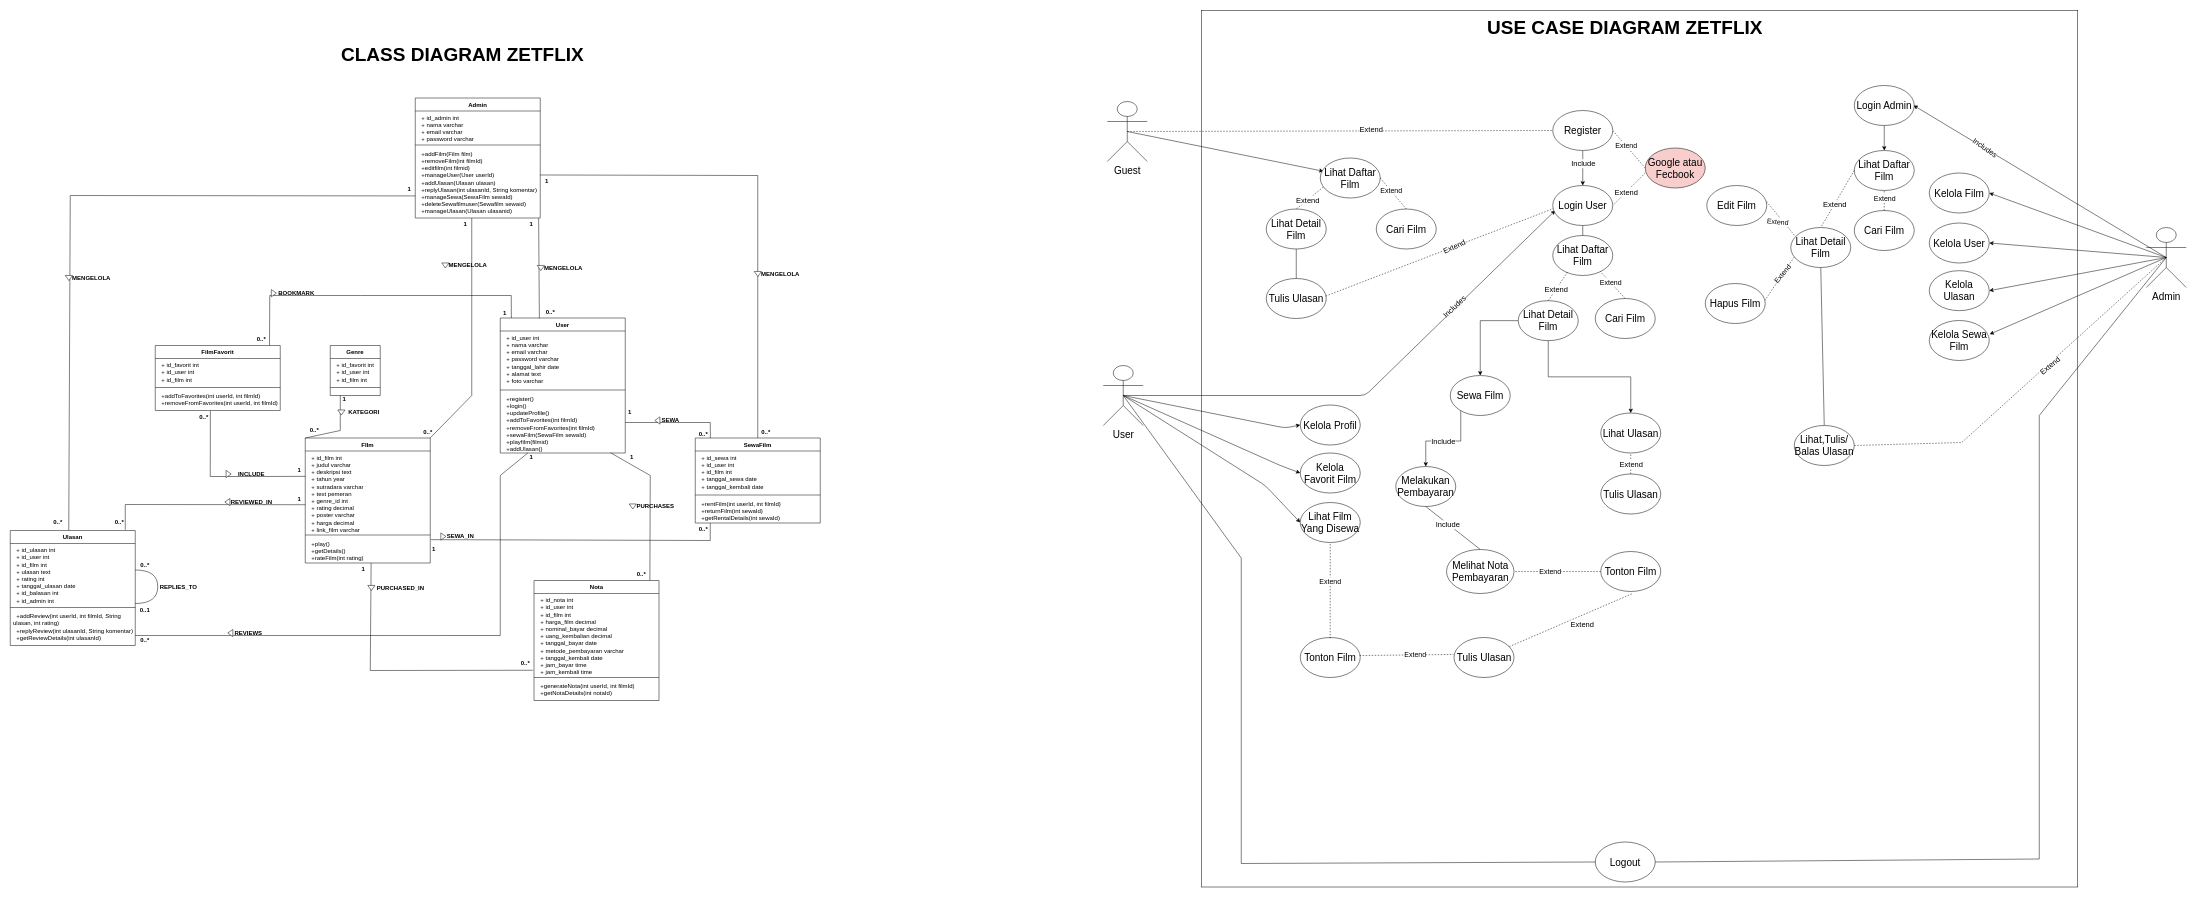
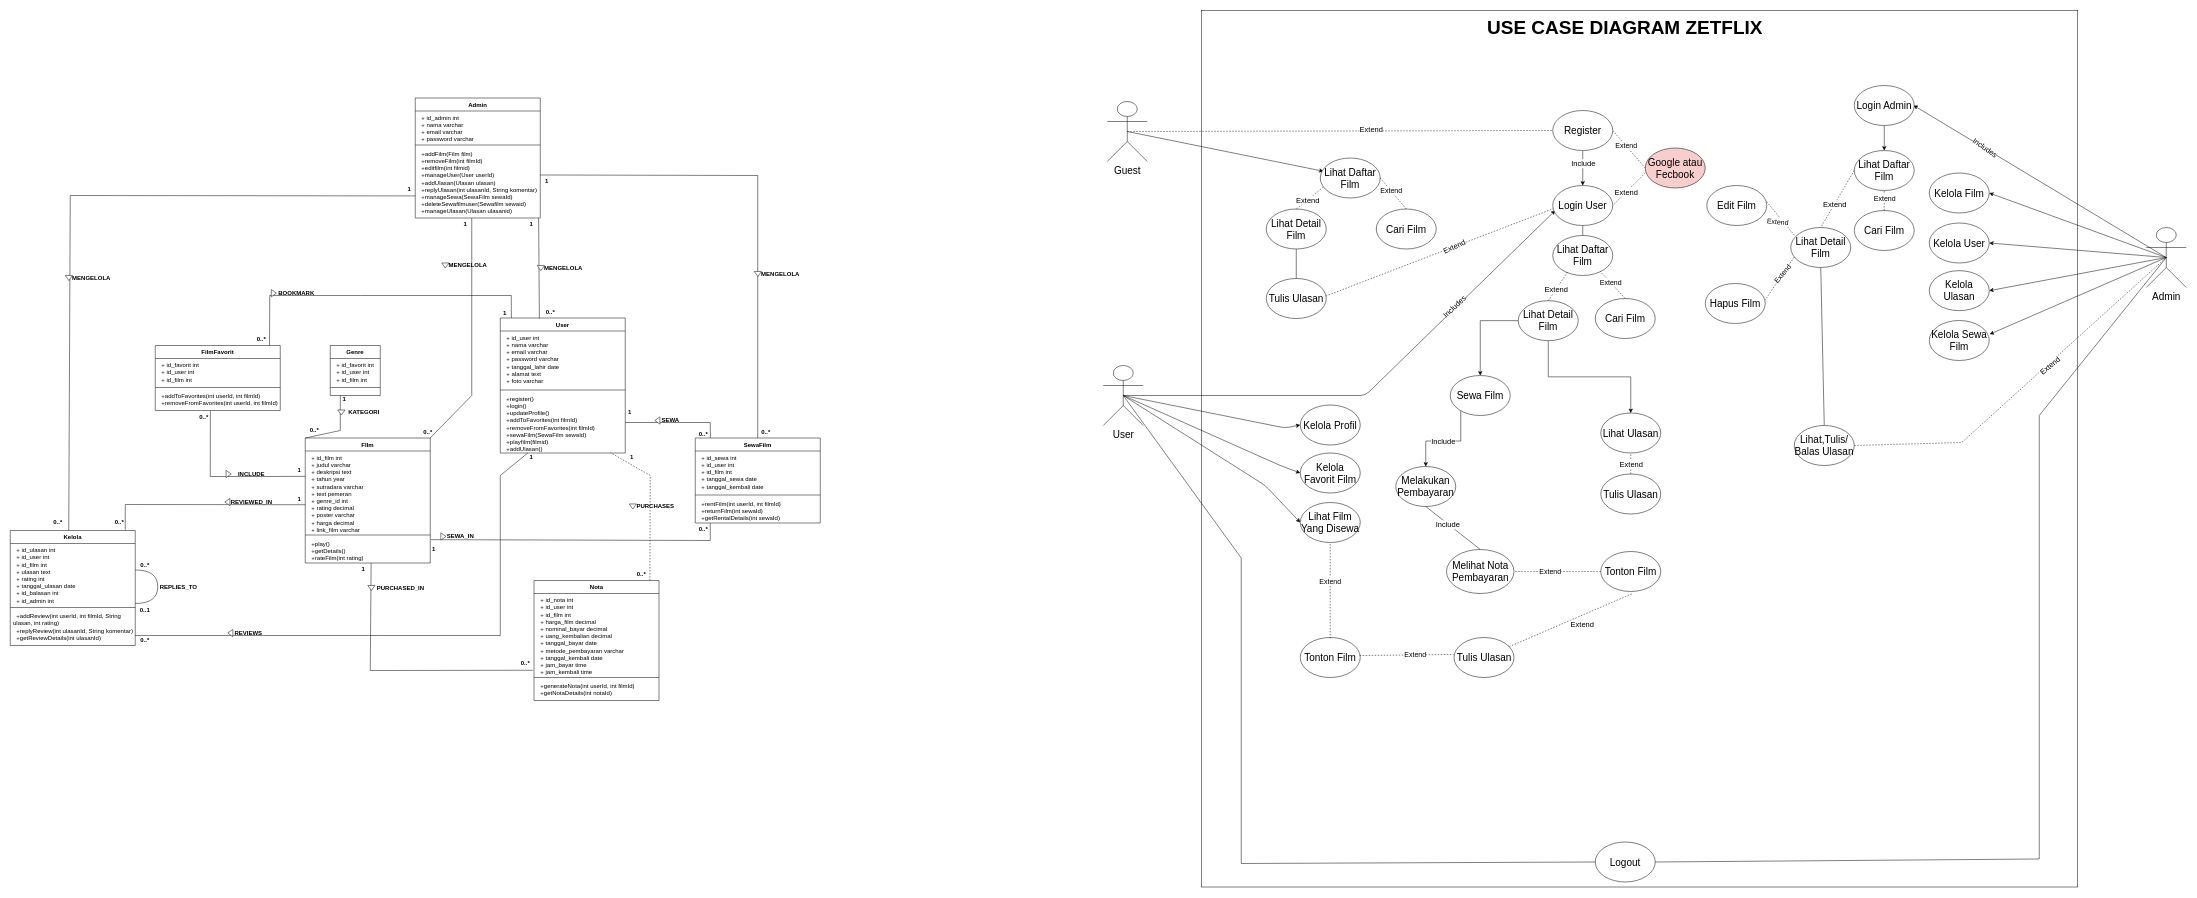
node "CLASS DIAGRAM ZETFLIX": removed
edge "+register() +login() +updateProfile() +addToFavorites(int filmId) +removeFromFavorites(int filmId) +sewaFilm(SewaFilm sewaId) +playfilm(filmid) +addUlasan()" -- "Nota": style solid -> dashed
node "Ulasan": label "Ulasan" -> "Kelola"
